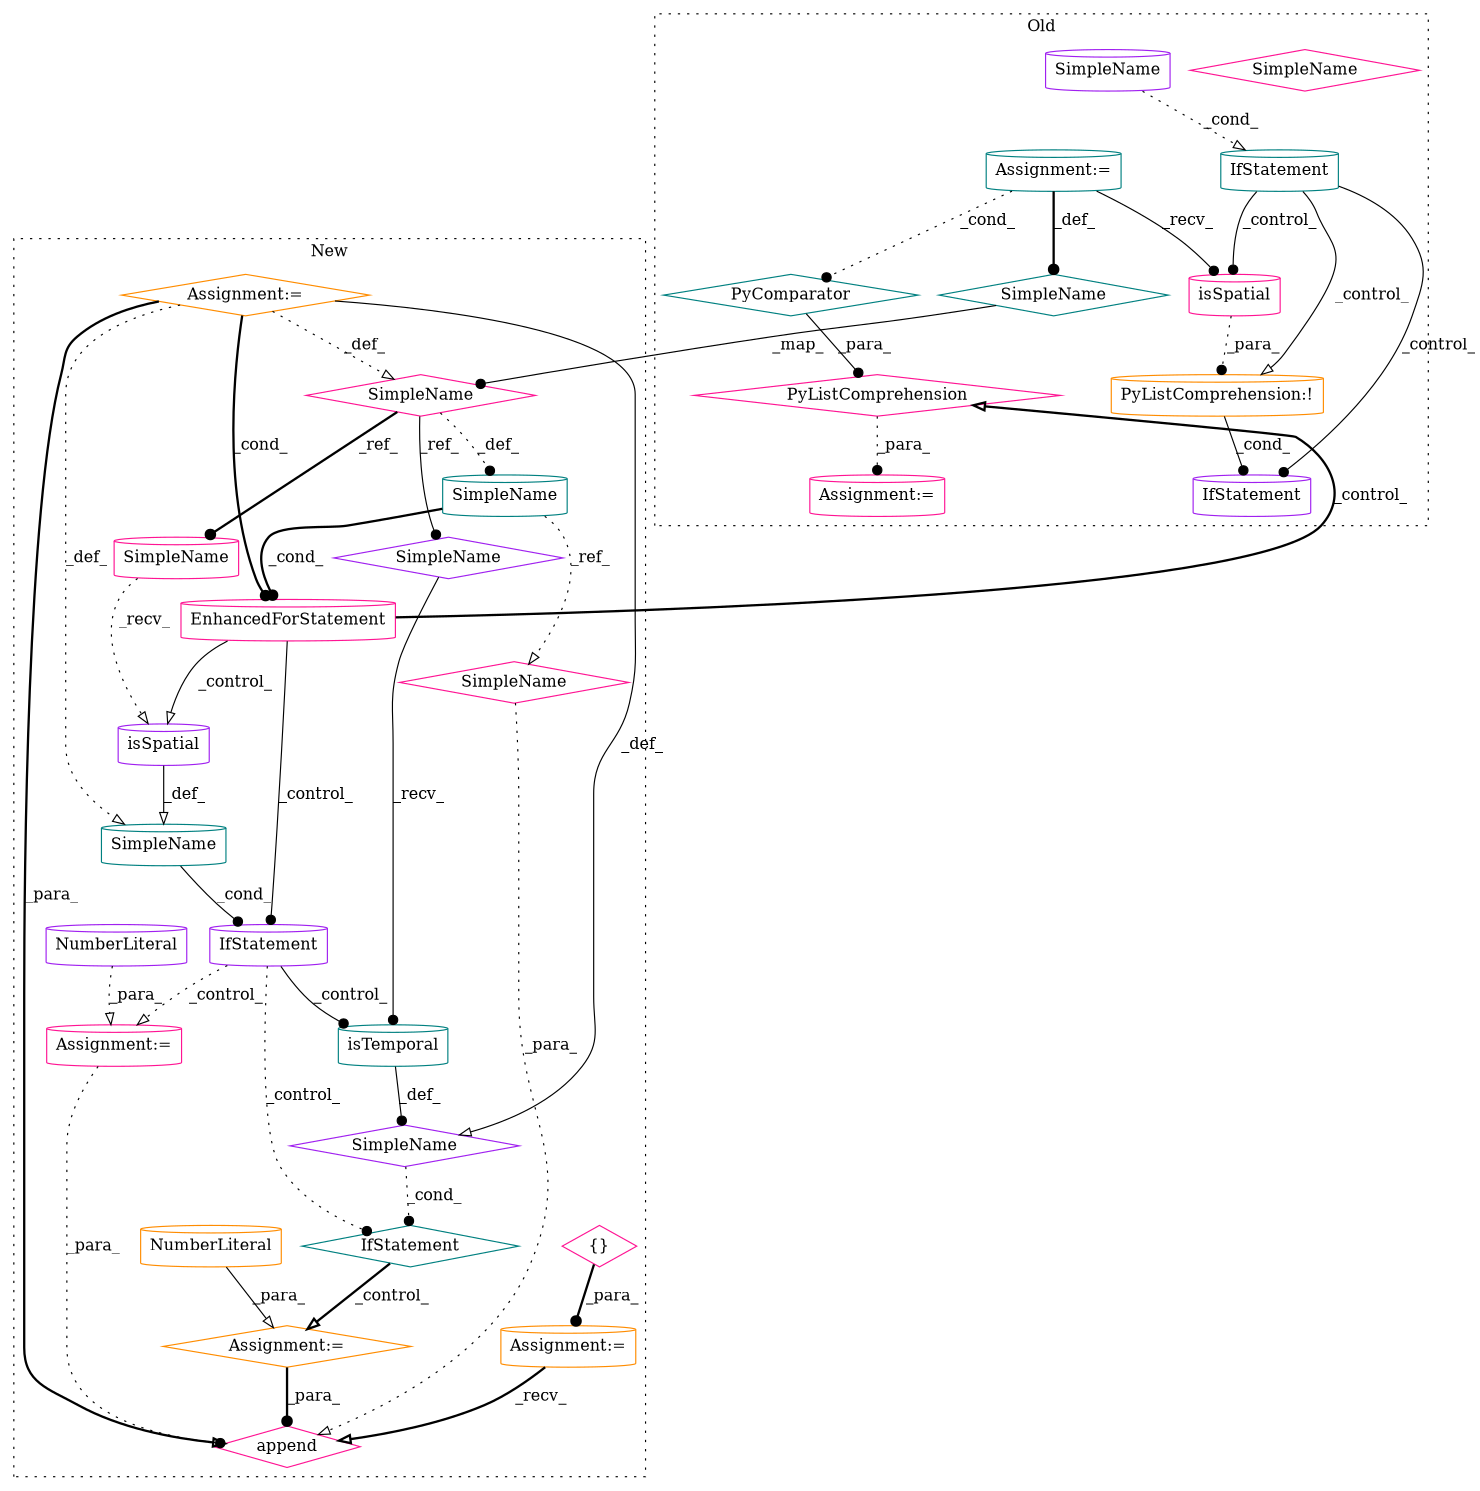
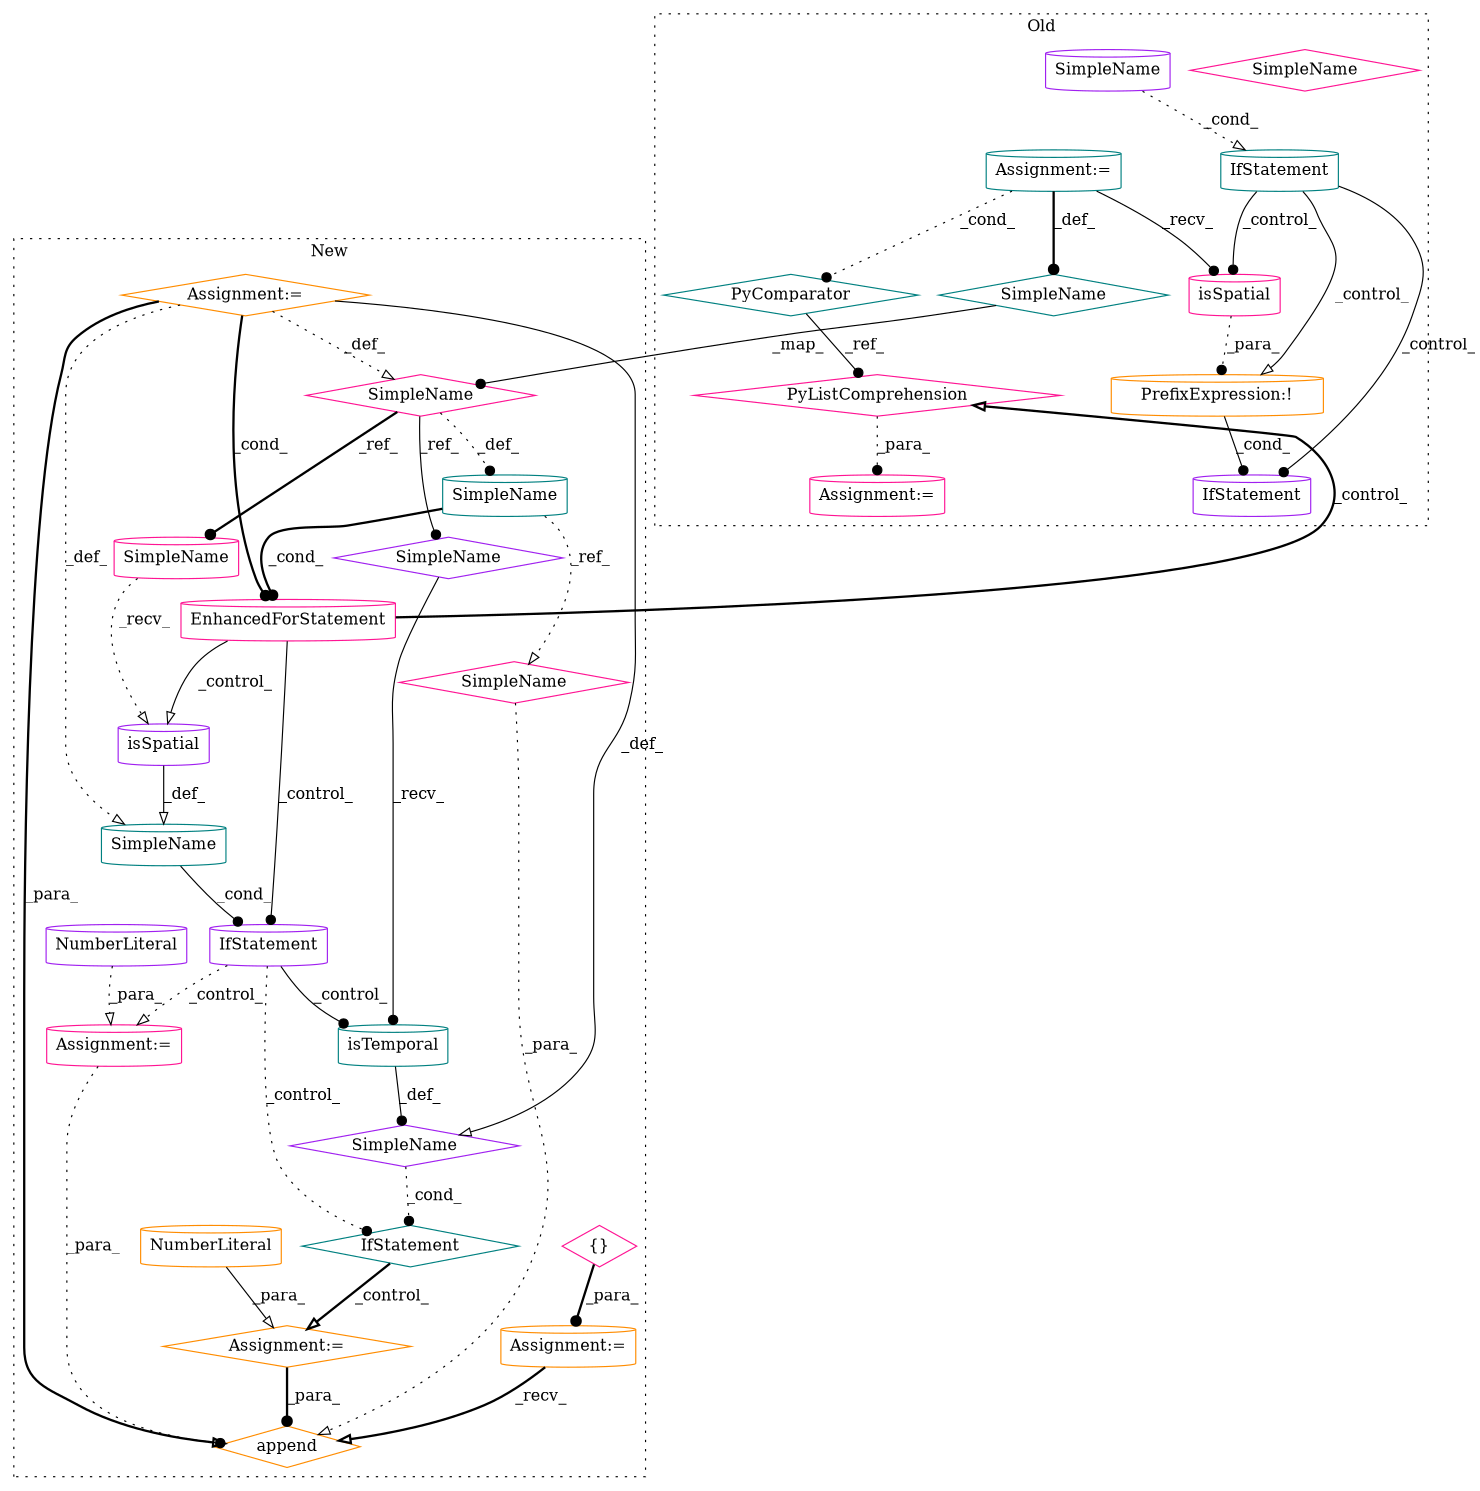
edge "PyComparator" -> "PyListComprehension": label "_para_" -> "_ref_"
node "PyListComprehension:!": label "PyListComprehension:!" -> "PrefixExpression:!"
node "append": color deeppink -> darkorange
